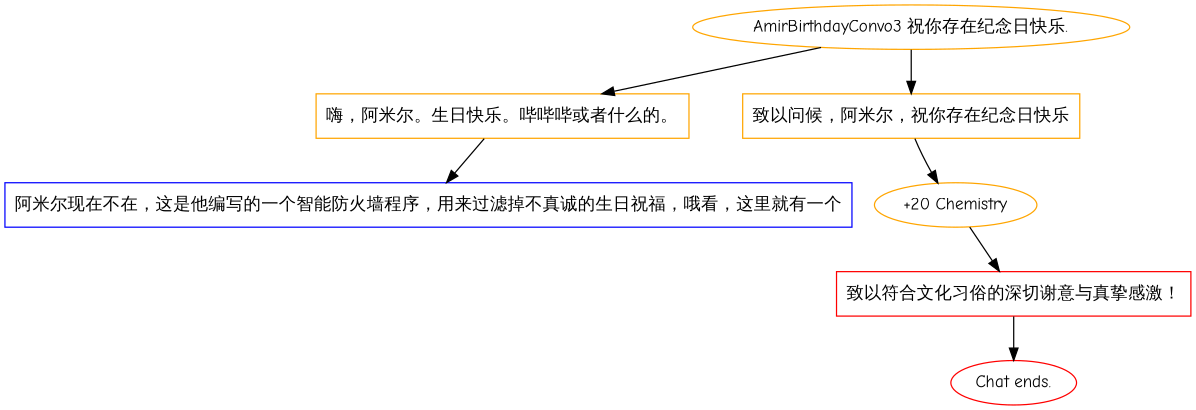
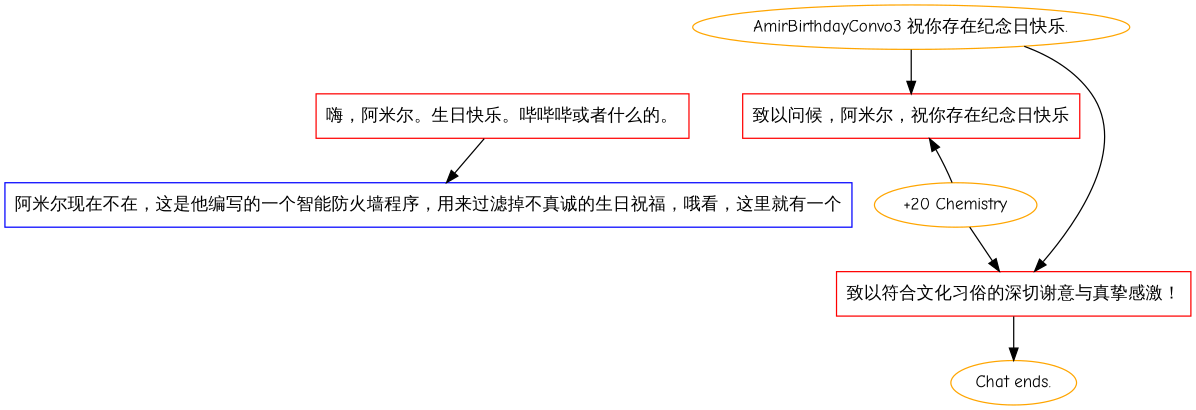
edge "AmirBirthdayConvo3 祝你存在纪念日快乐." -> "嗨，阿米尔。生日快乐。哔哔哔或者什么的。": now "AmirBirthdayConvo3 祝你存在纪念日快乐." -> "致以符合文化习俗的深切谢意与真挚感激！"
node "嗨，阿米尔。生日快乐。哔哔哔或者什么的。": color orange -> red
node "致以问候，阿米尔，祝你存在纪念日快乐": color orange -> red
edge "致以问候，阿米尔，祝你存在纪念日快乐" -> "+20 Chemistry": reversed
node "Chat ends.": color red -> orange
